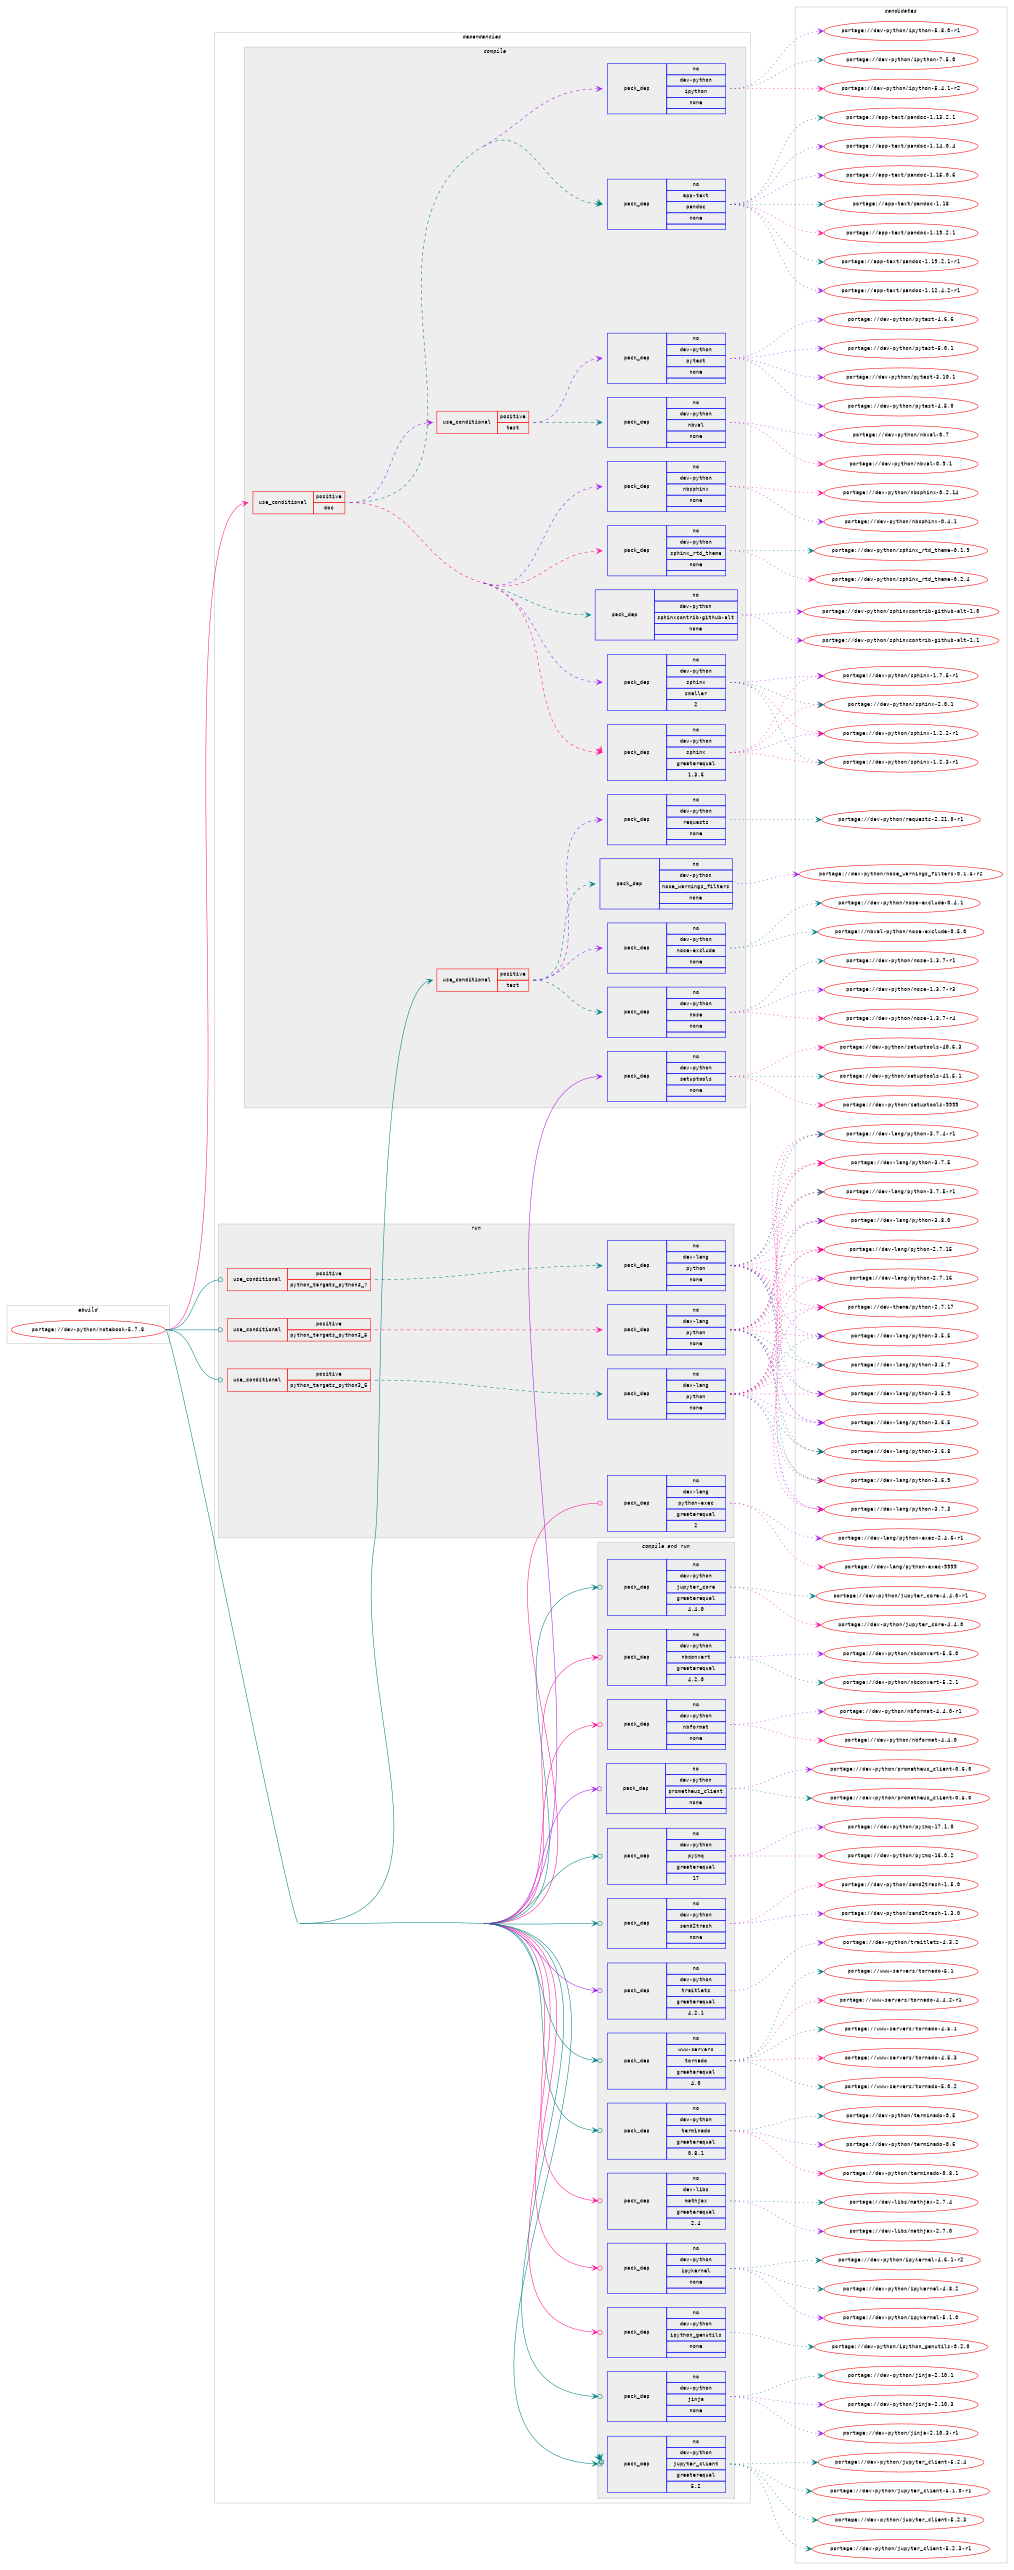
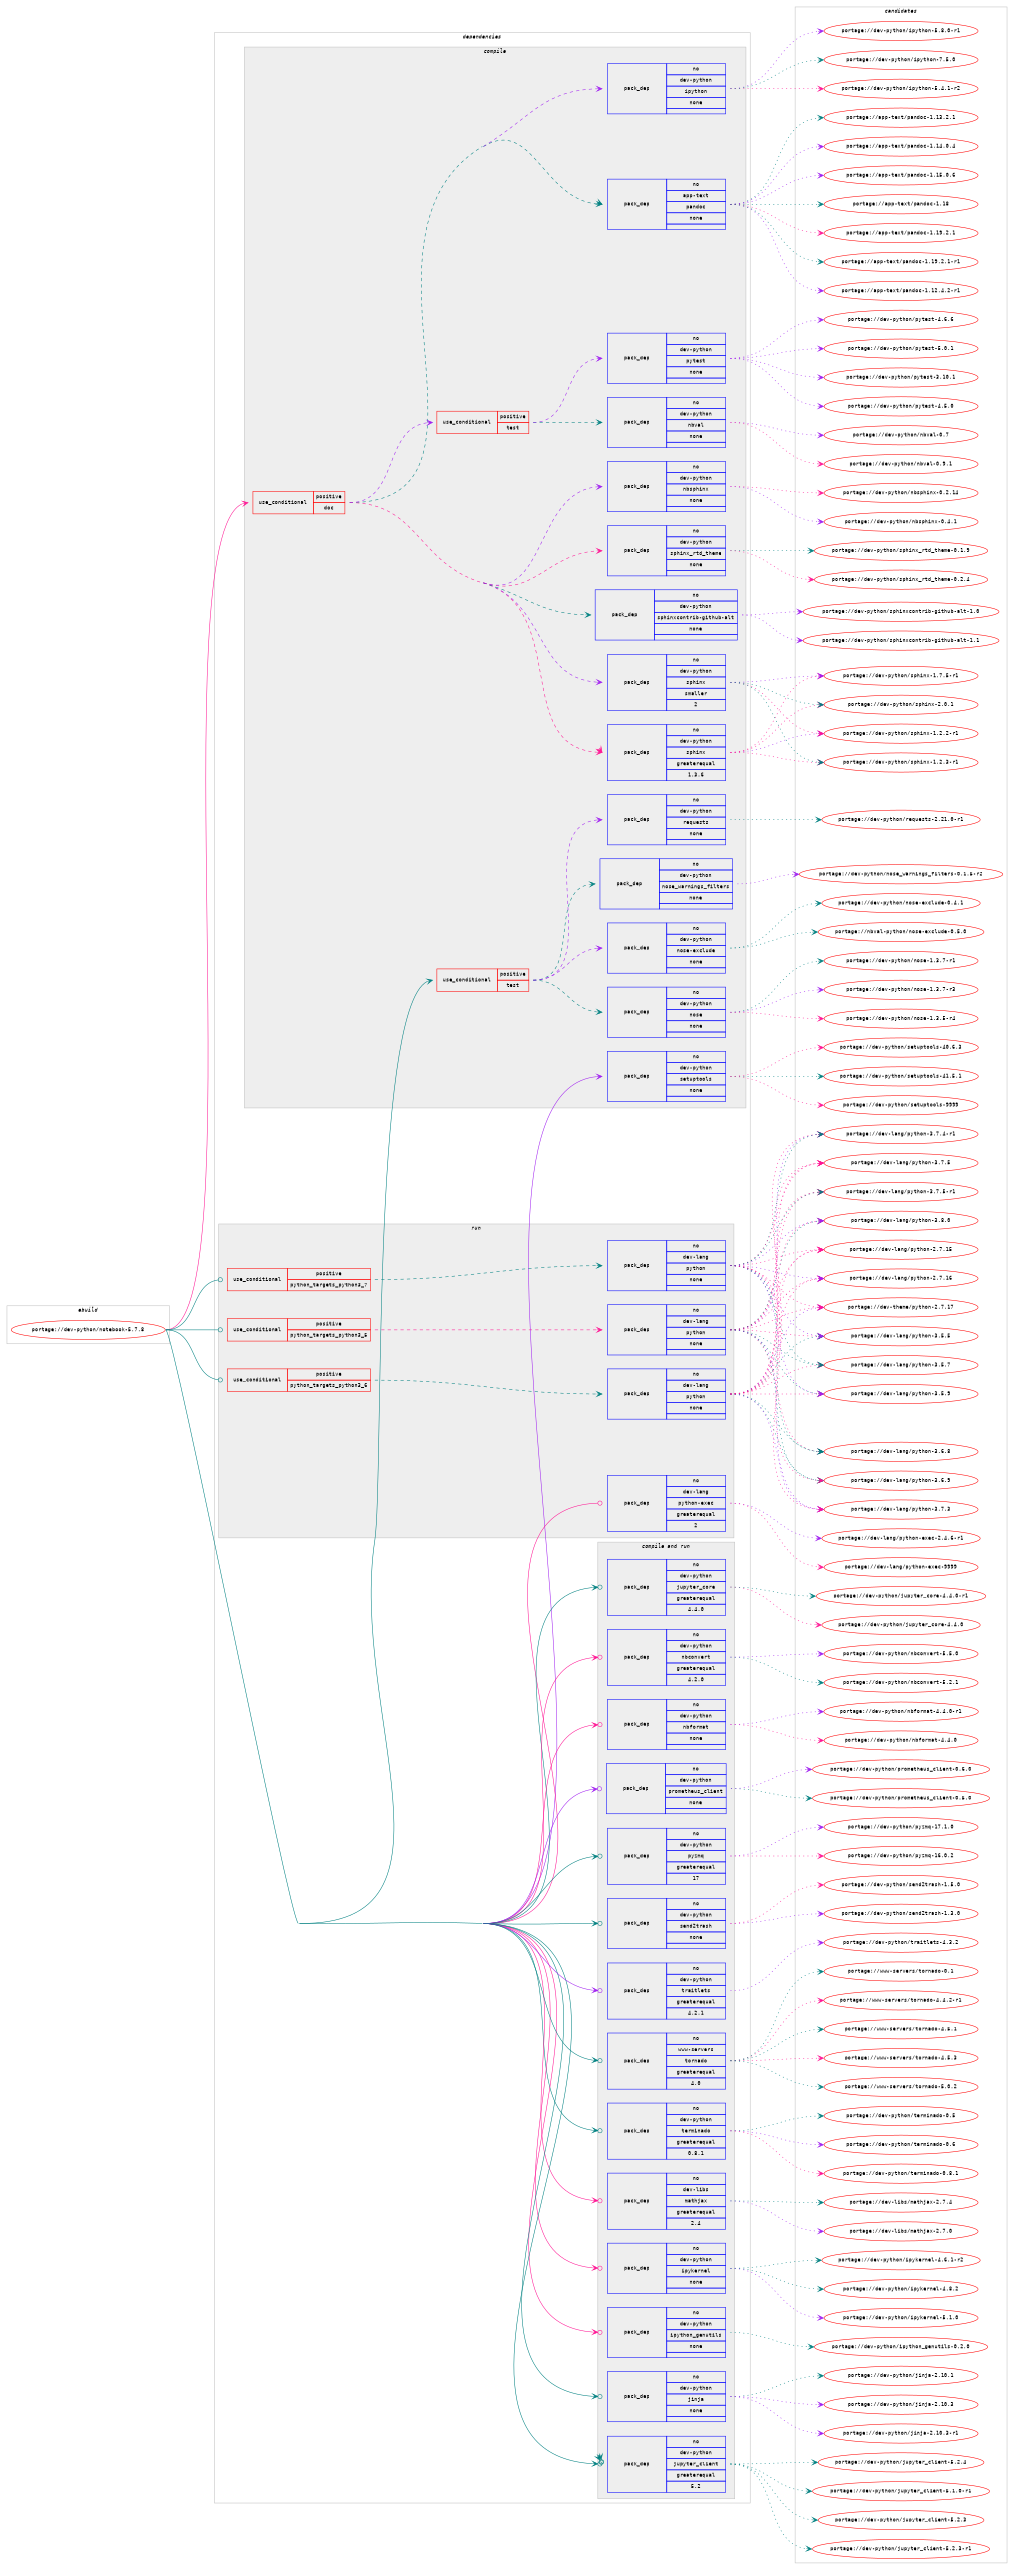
node "portage://dev-python/nose-1.3.7-r4": label "portage://dev-python/nose-1.3.7-r4" -> "portage://dev-python/nose-1.3.5-r4"
node "portage://dev-lang/python-3.6.5": removed
node "portage://www-servers/tornado-5.1": label "portage://www-servers/tornado-5.1" -> "portage://www-servers/tornado-0.1"
